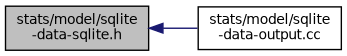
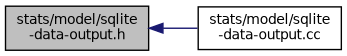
node "stats/model/sqlite -data-sqlite.h": label "stats/model/sqlite -data-sqlite.h" -> "stats/model/sqlite -data-output.h"
